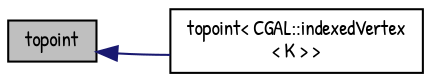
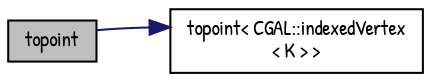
edge "topoint< CGAL::indexedVertex < K > >" -> "topoint": reversed
